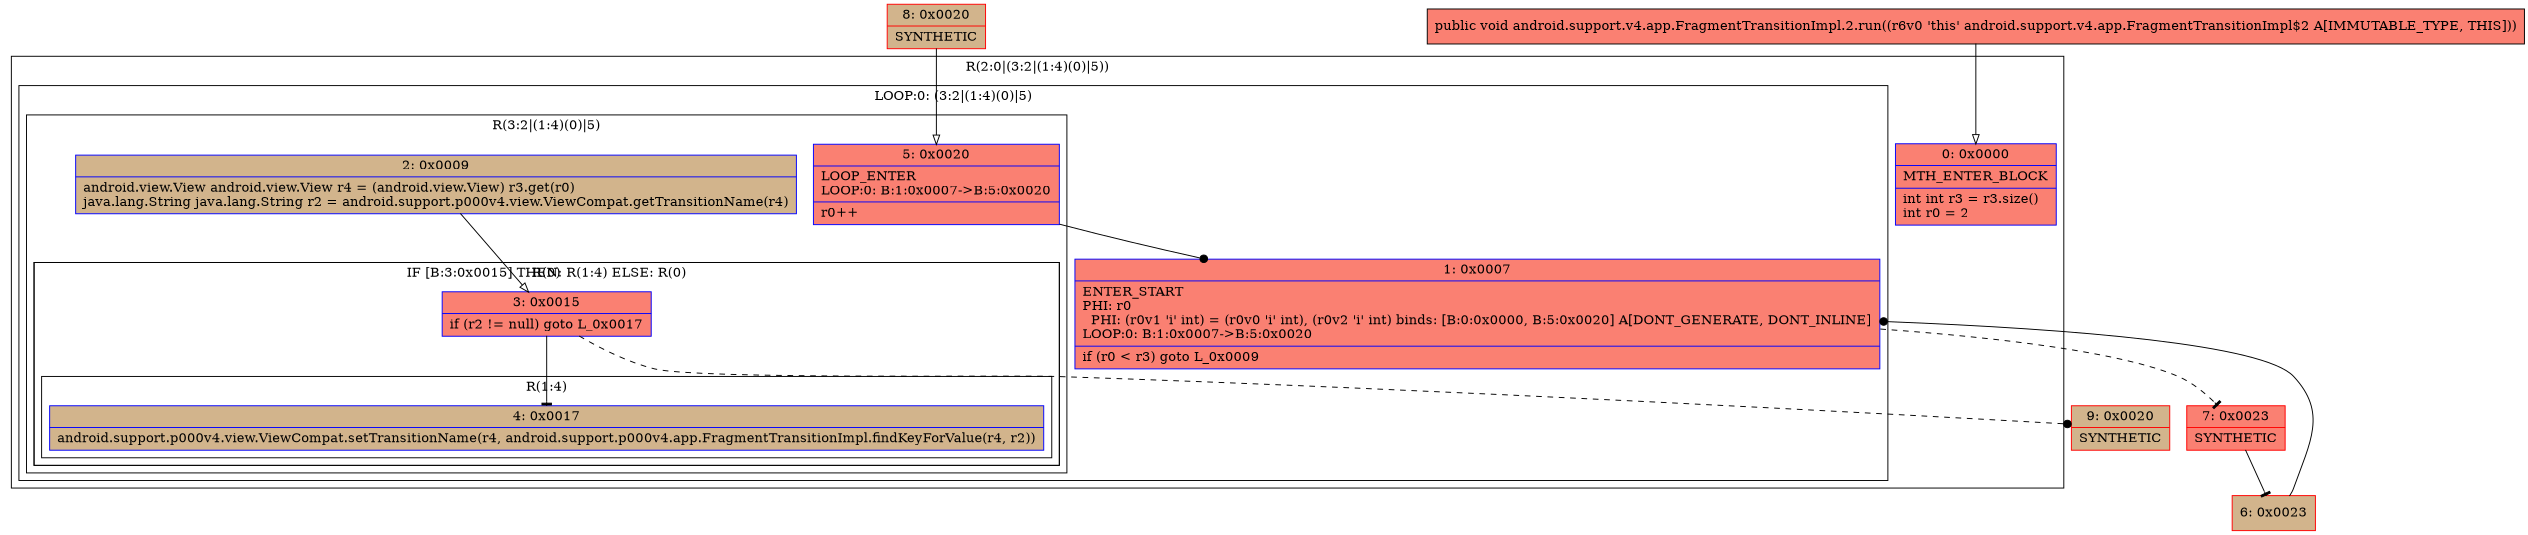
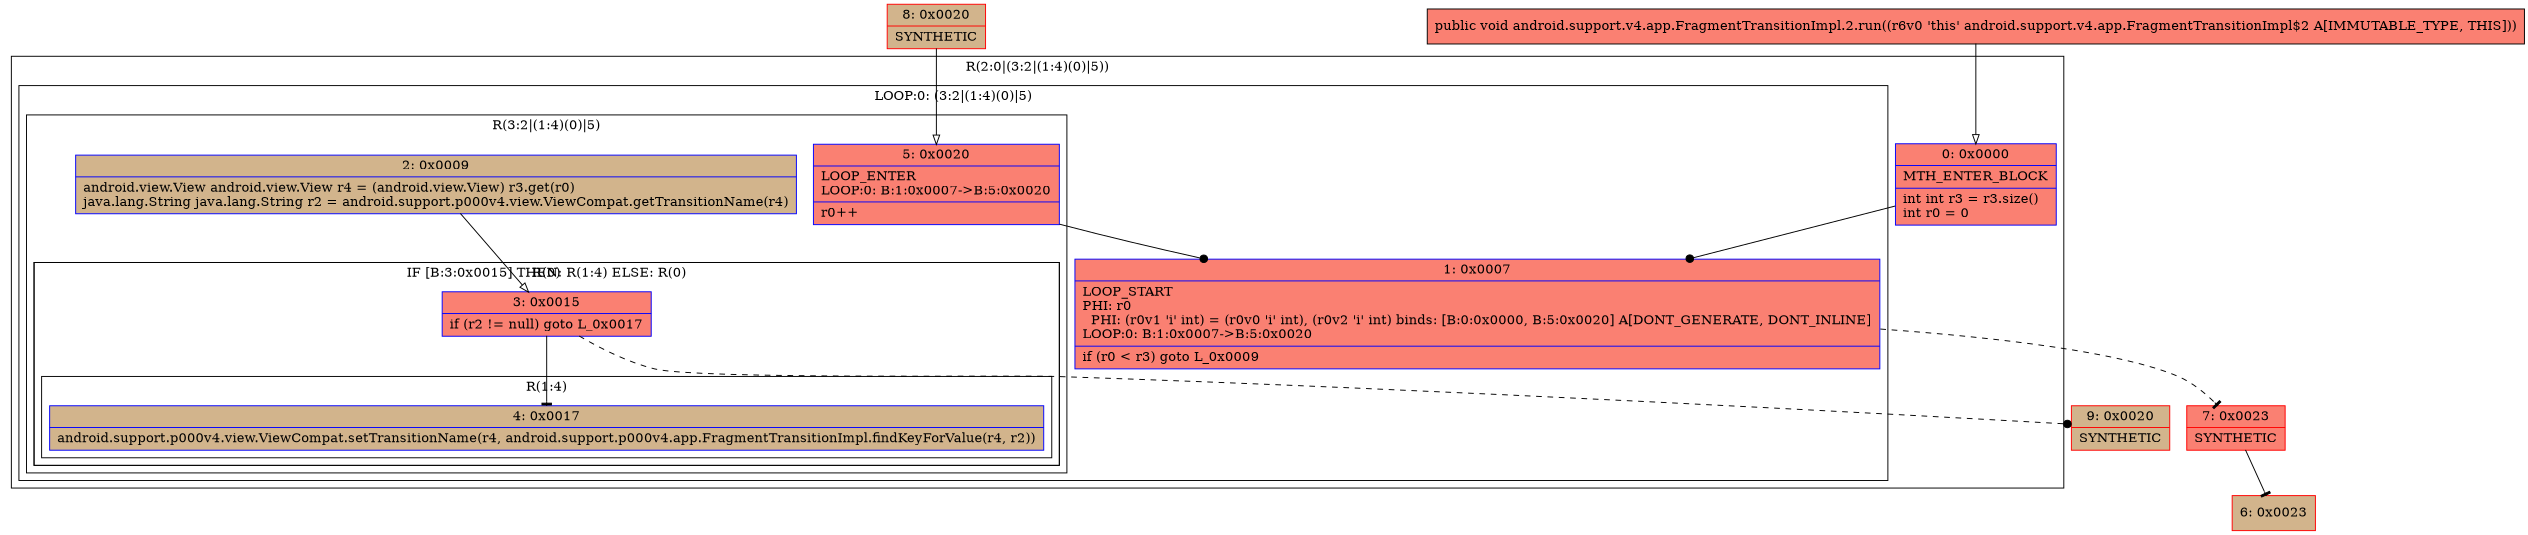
node "0: 0x0000": text "int r0 = 2" -> "int r0 = 0"
node "1: 0x0007": text "ENTER_START" -> "LOOP_START"
edge "6: 0x0023" -> "1: 0x0007": now "0: 0x0000" -> "1: 0x0007"
